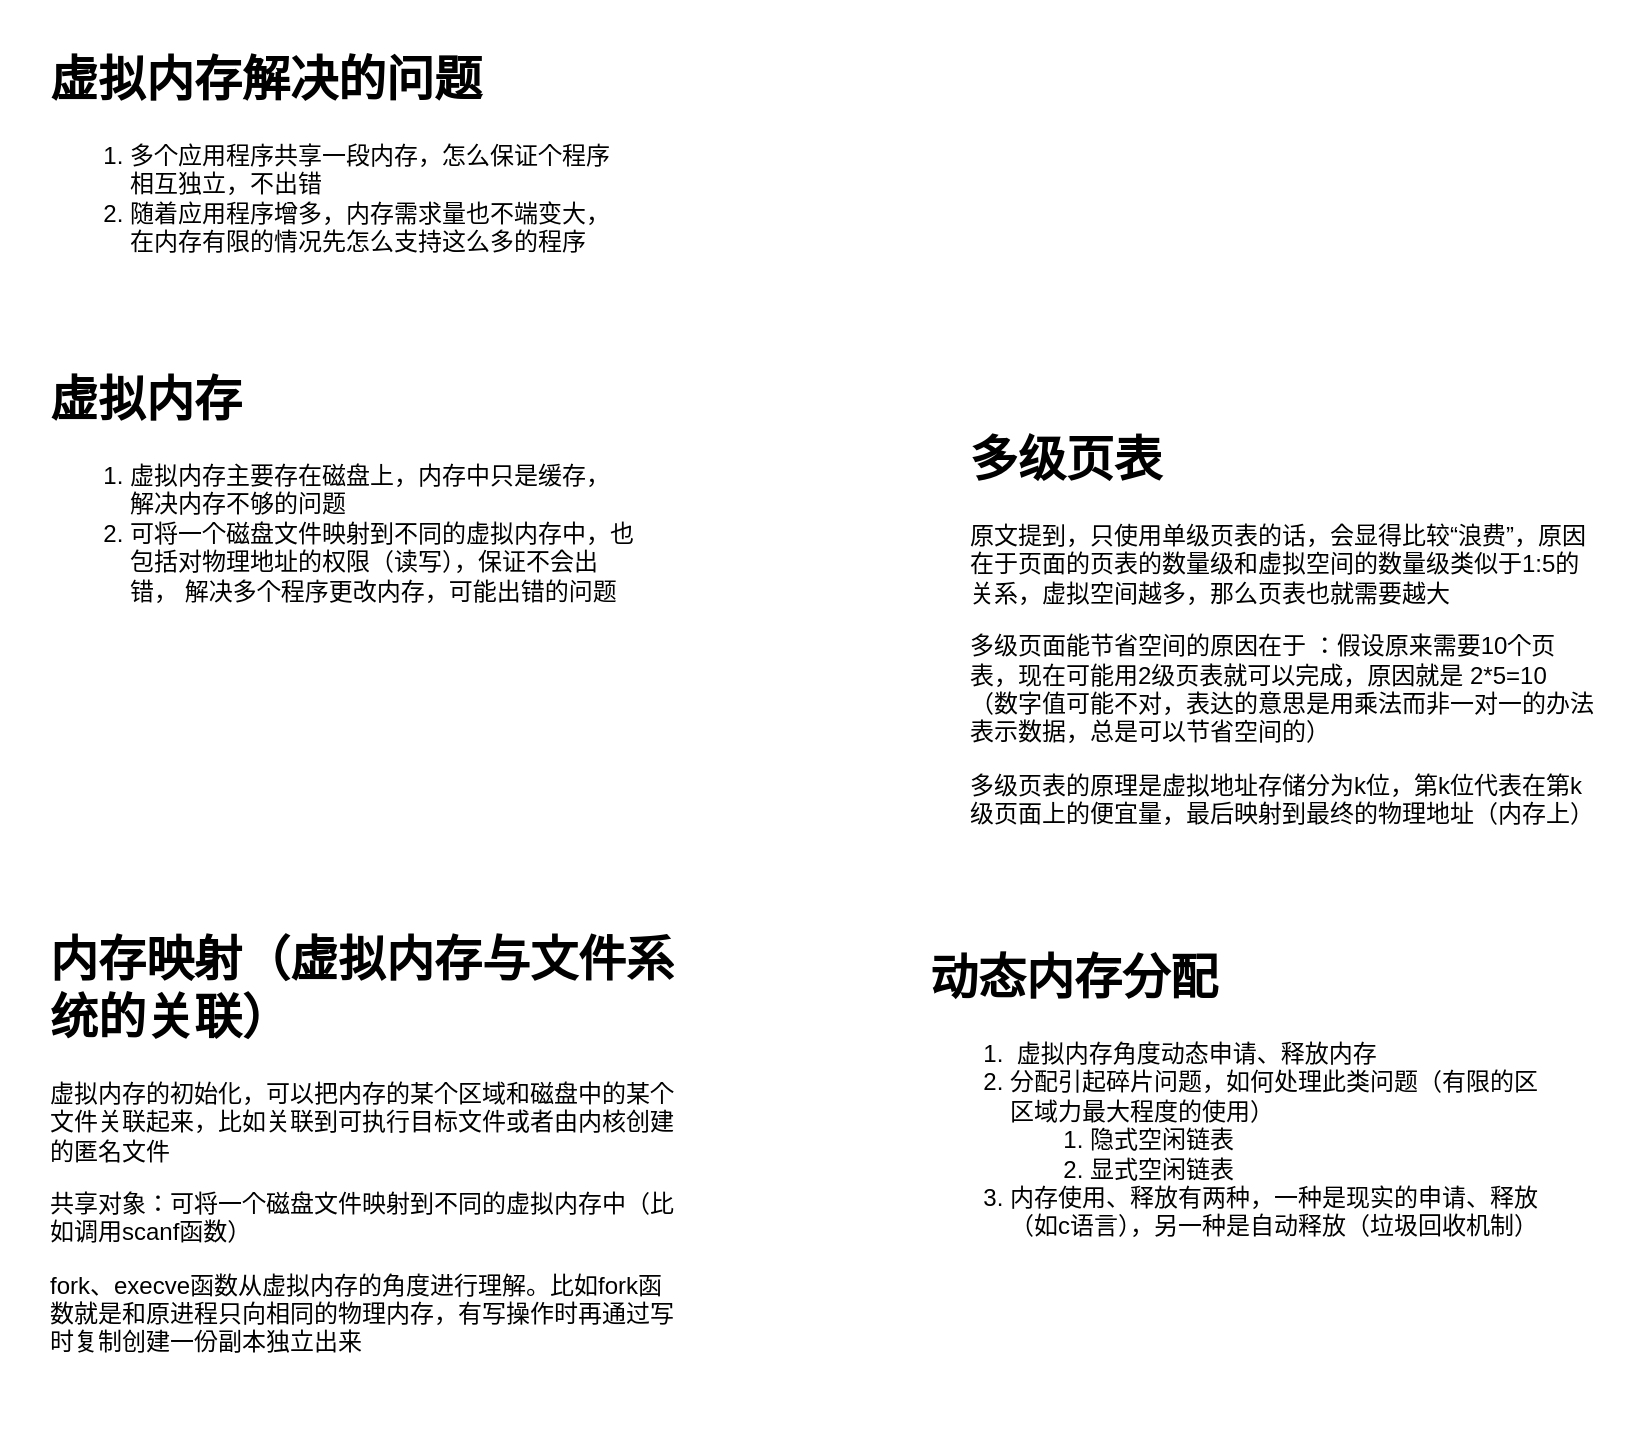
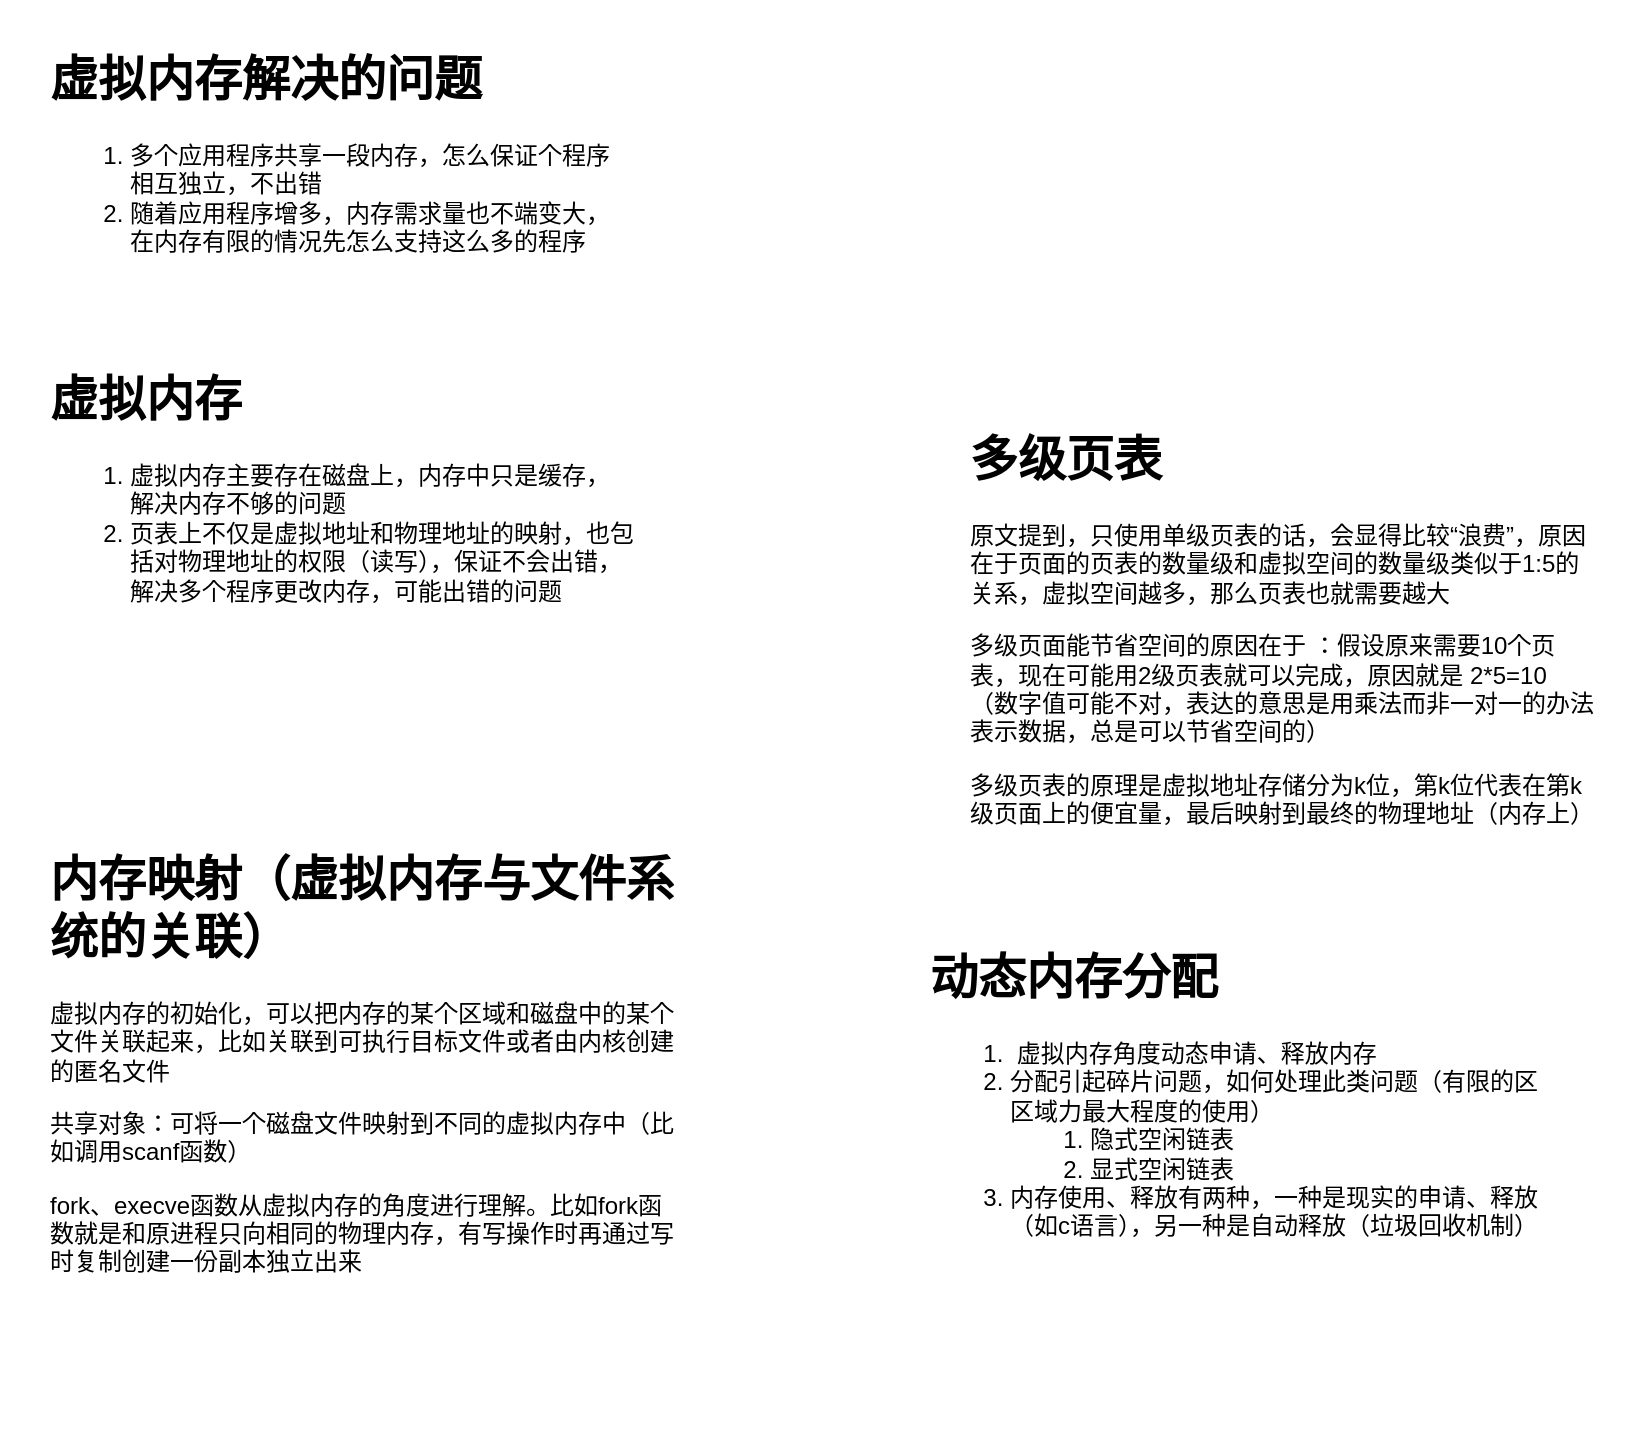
node "虚拟内存虚拟内存主要存在磁盘上，内存中只是缓存， 解决内存不够的问题 可将一个磁盘文件映射到不同的虚拟内存中，也包括对物理地址的权限（读写），保证不会出错， 解决多个程序更改内存，可能出错的问题": label "虚拟内存虚拟内存主要存在磁盘上，内存中只是缓存， 解决内存不够的问题 可将一个磁盘文件映射到不同的虚拟内存中，也包括对物理地址的权限（读写），保证不会出错， 解决多个程序更改内存，可能出错的问题" -> "虚拟内存虚拟内存主要存在磁盘上，内存中只是缓存， 解决内存不够的问题 页表上不仅是虚拟地址和物理地址的映射，也包括对物理地址的权限（读写），保证不会出错， 解决多个程序更改内存，可能出错的问题"
node "内存映射（虚拟内存与文件系统的关联）虚拟内存的初始化，可以把内存的某个区域和磁盘中的某个文件关联起来，比如关联到可执行目标文件或者由内核创建的匿名文件 共享对象：可将一个磁盘文件映射到不同的虚拟内存中（比如调用scanf函数） fork、execve函数从虚拟内存的角度进行理解。比如fork函数就是和原进程只向相同的物理内存，有写操作时再通过写时复制创建一份副本独立出来": moved (361, 1151) -> (361, 1071)
